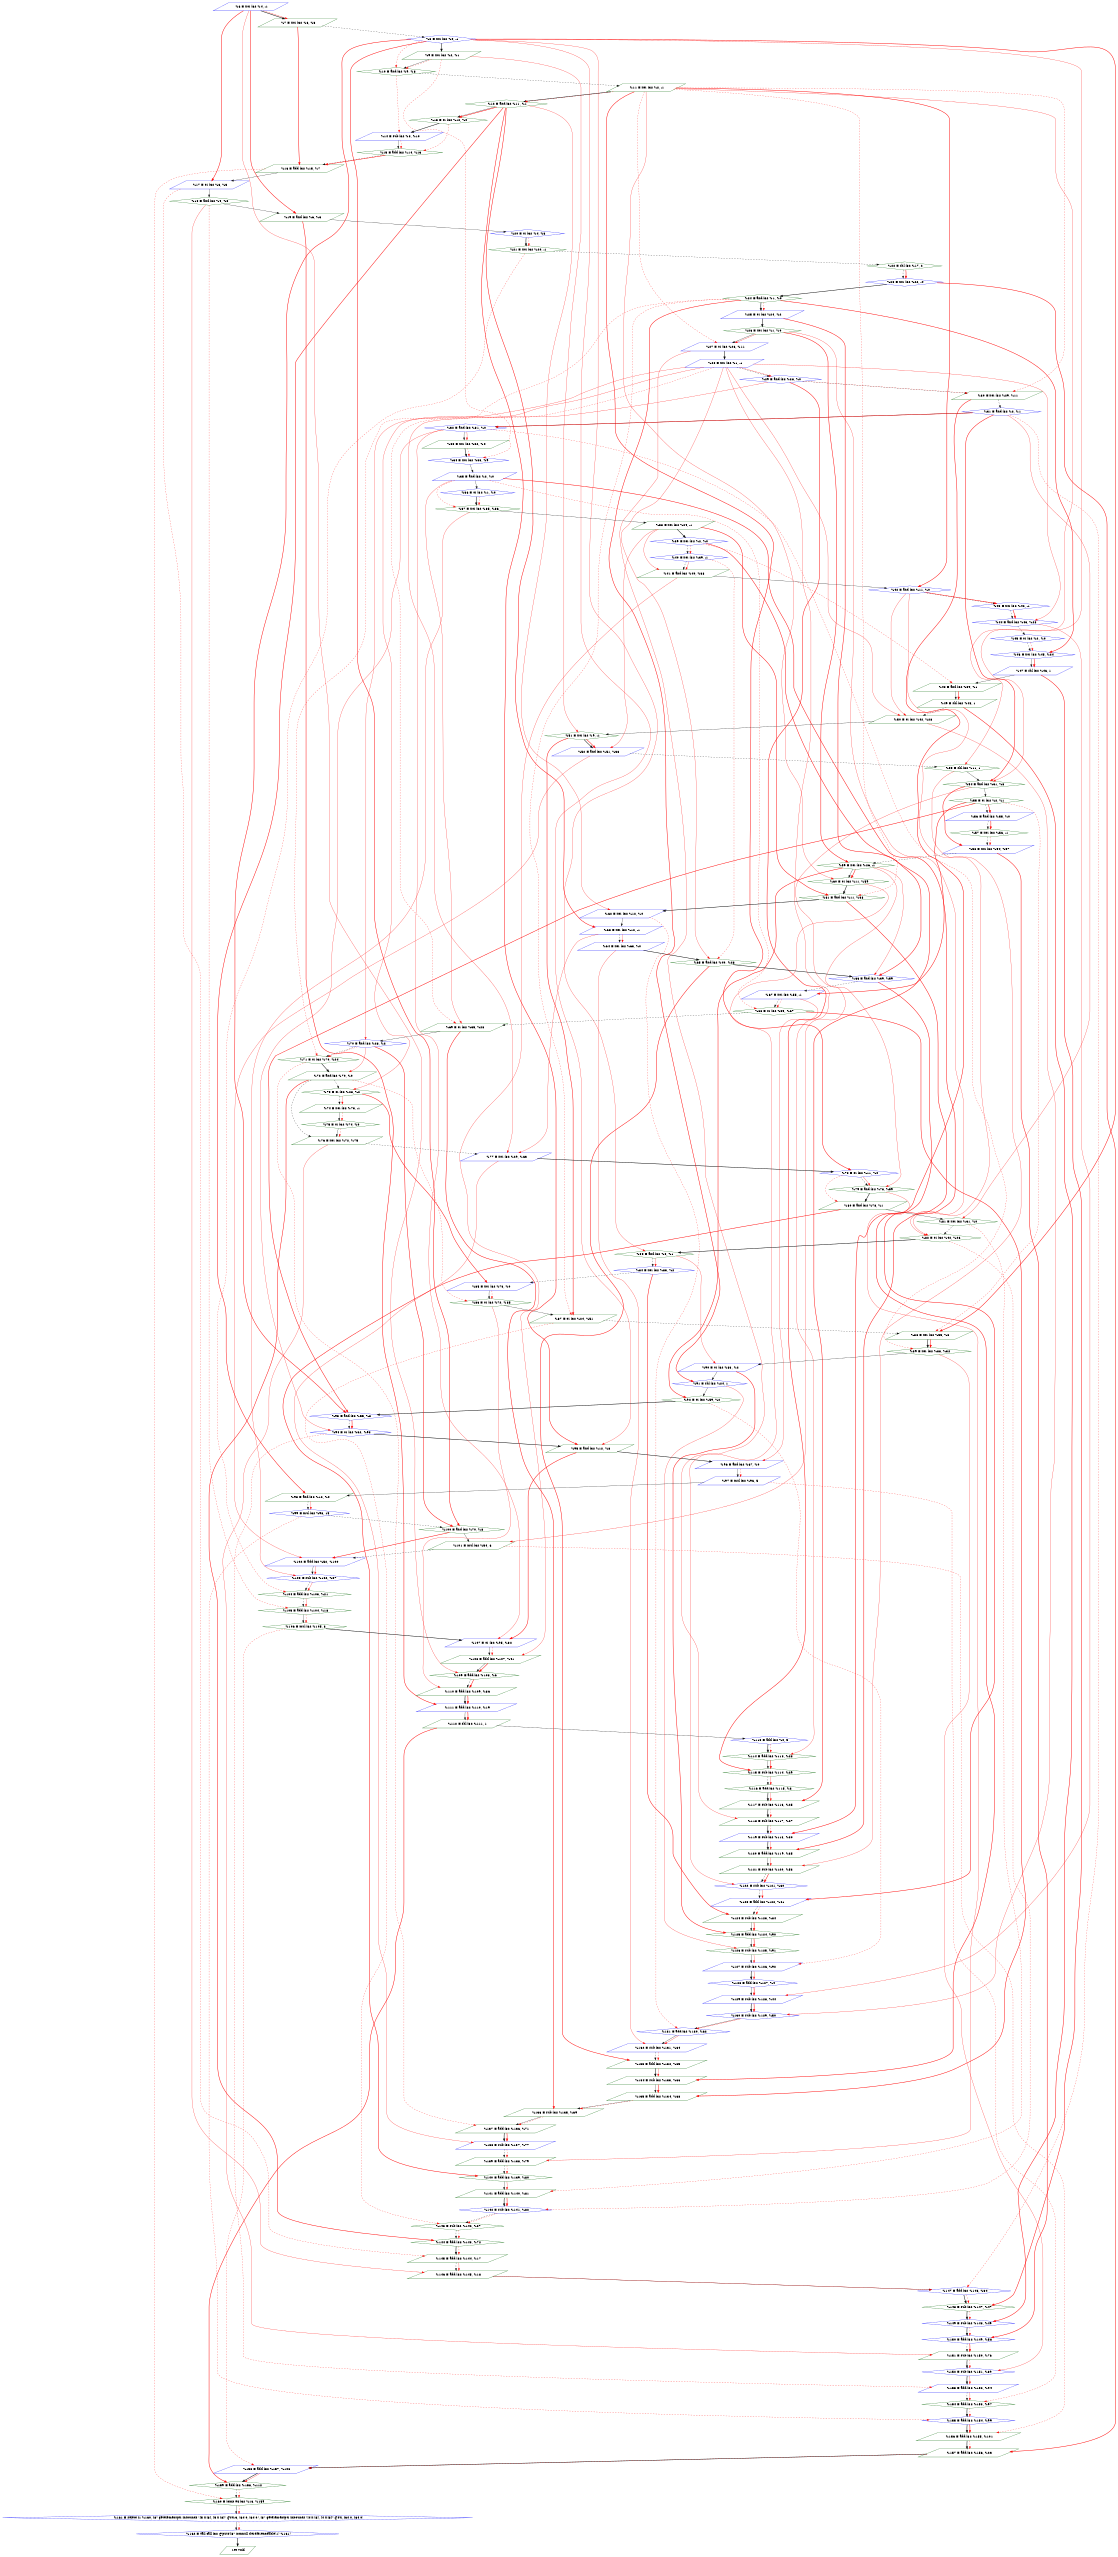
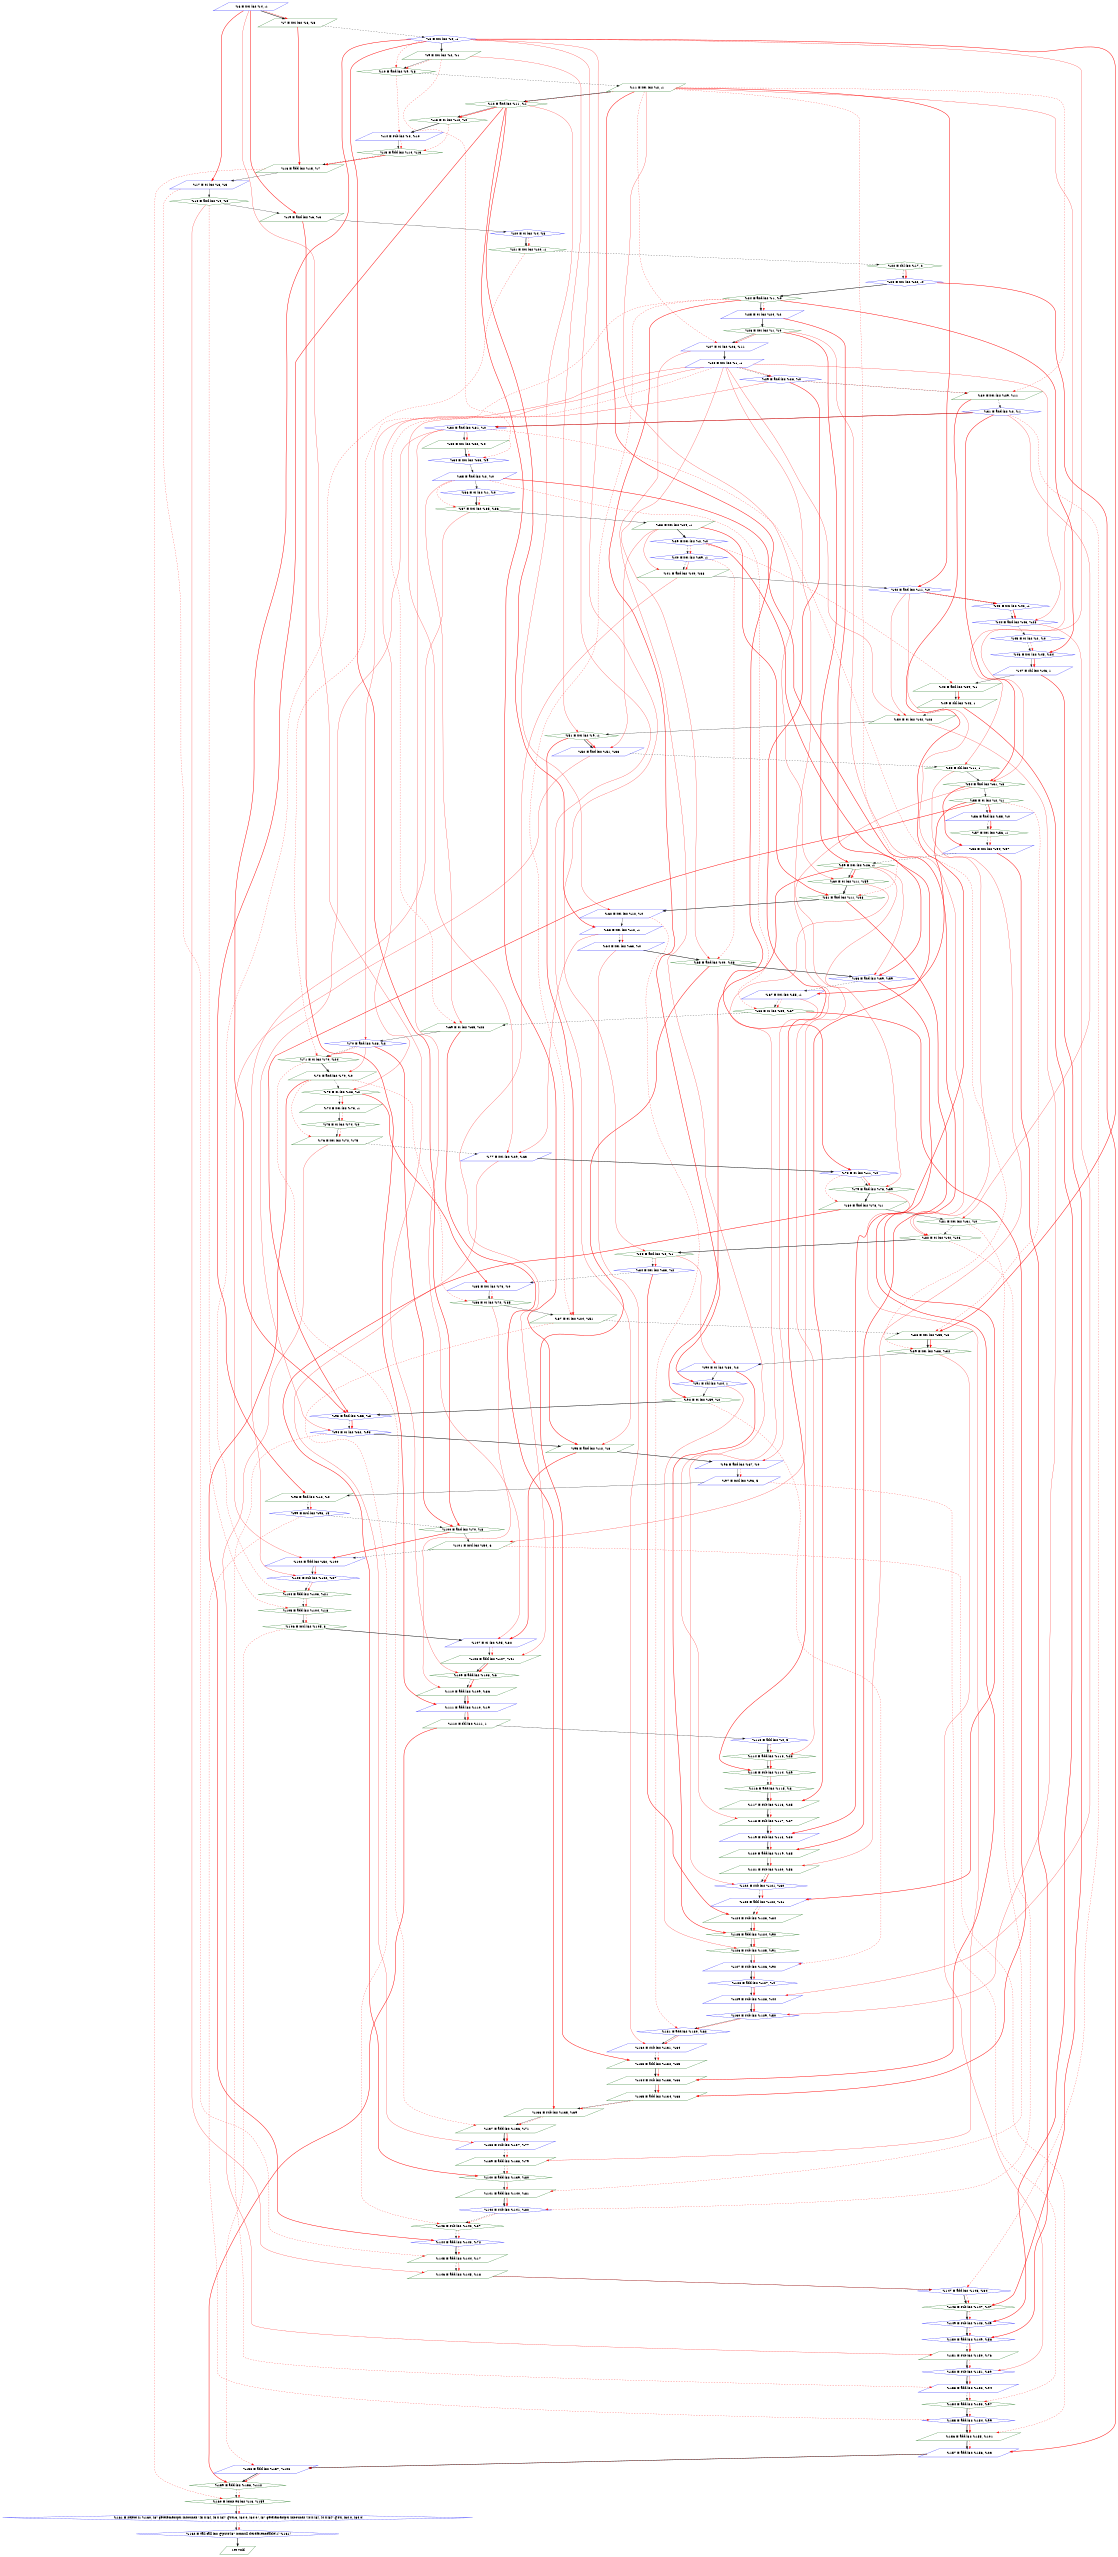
edge "%72 = and i32 %70, %0" -> "%76 = xor i32 %72, %75": color black -> red
node "%144 = add i32 %143, %72": color darkgreen -> blue
node "%157 = add i32 %156, %23": color darkgreen -> blue
